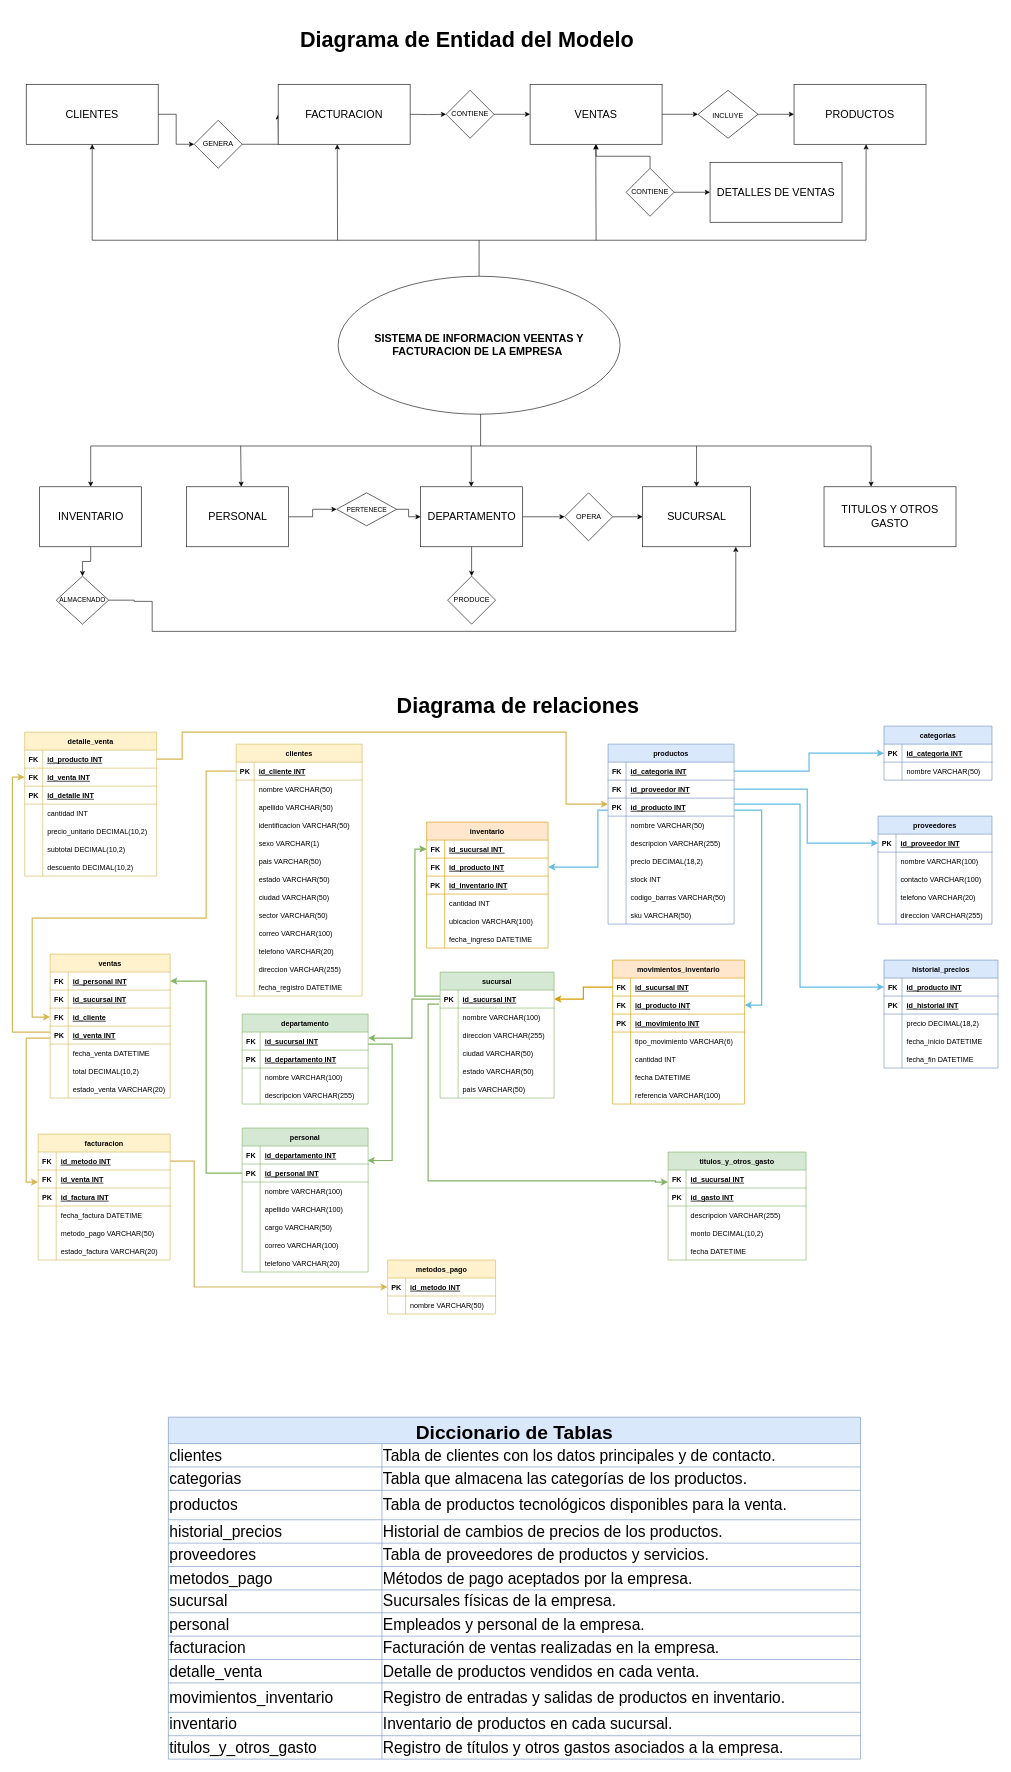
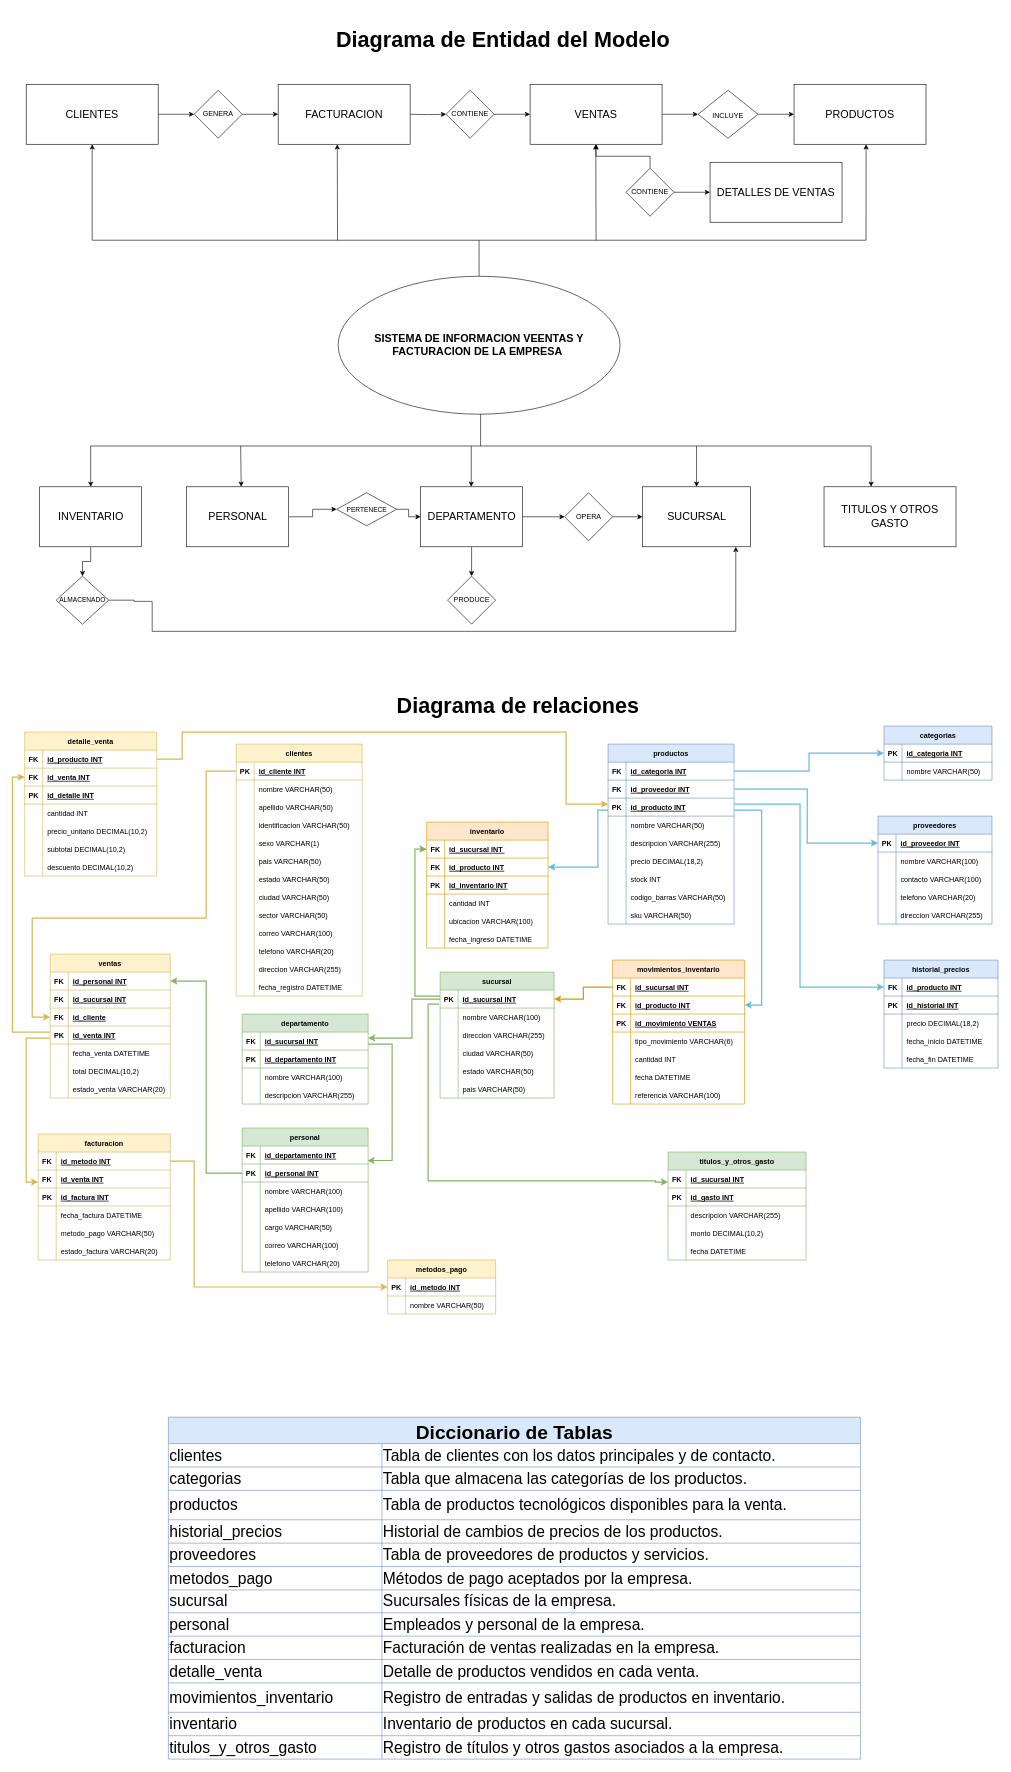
node "Diagrama de Entidad del Modelo": moved (470, 39) -> (506, 39)
node "GENERA": moved (218, 144) -> (218, 114)
node "id_movimiento INT": label "id_movimiento INT" -> "id_movimiento VENTAS"
